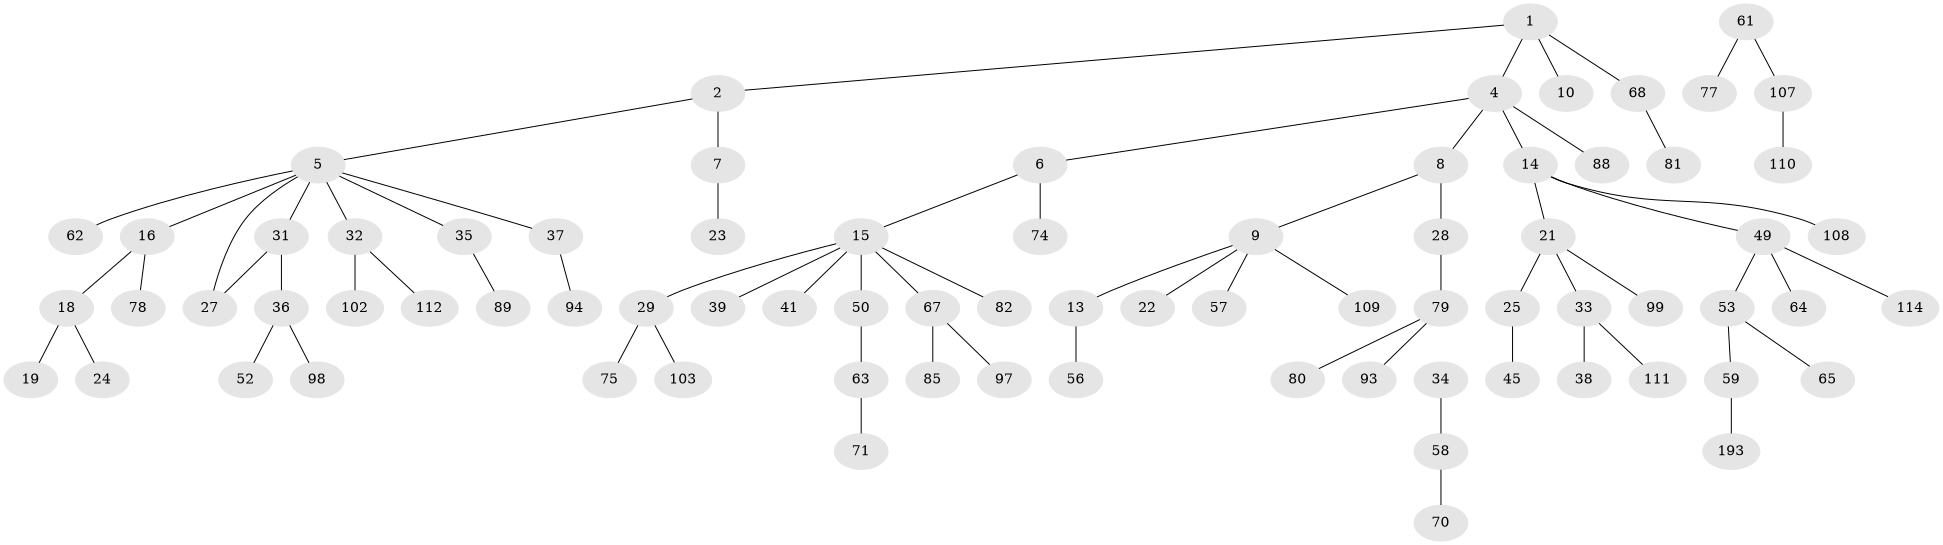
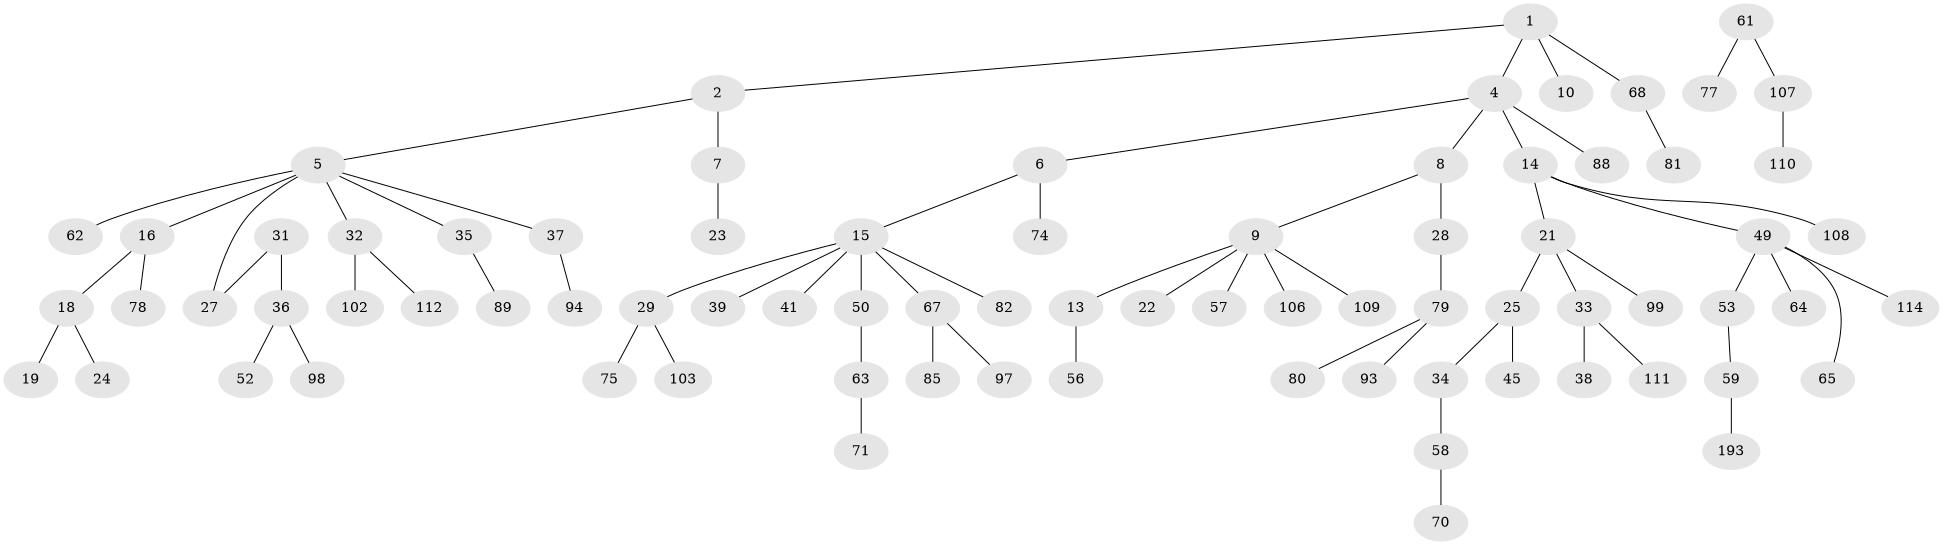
edge "5" -- "31": removed
node "106": added
edge "25" -- "34": added
edge "53" -- "65": now "49" -- "65"
